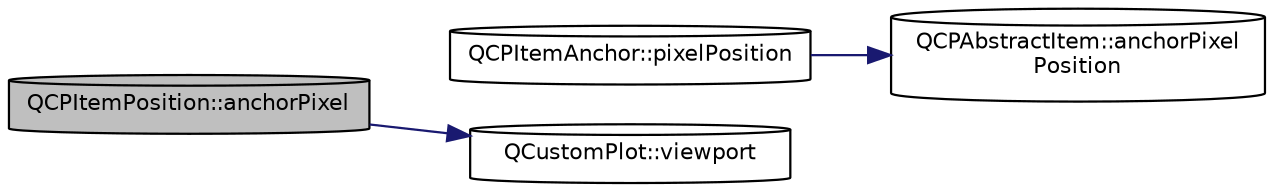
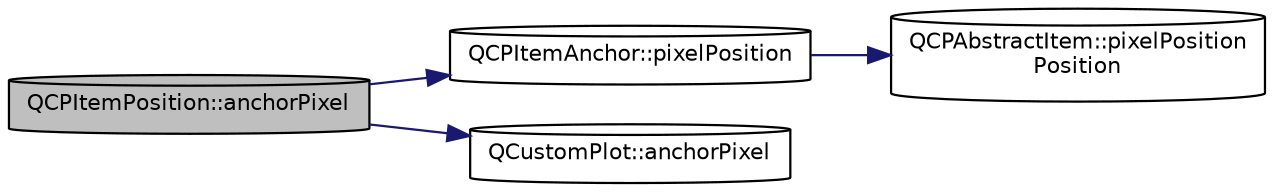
node "QCPAbstractItem::anchorPixel Position": label "QCPAbstractItem::anchorPixel Position" -> "QCPAbstractItem::pixelPosition Position"
edge "QCPItemPosition::anchorPixel" -> "QCPItemAnchor::pixelPosition": added
node "QCustomPlot::viewport": label "QCustomPlot::viewport" -> "QCustomPlot::anchorPixel"
